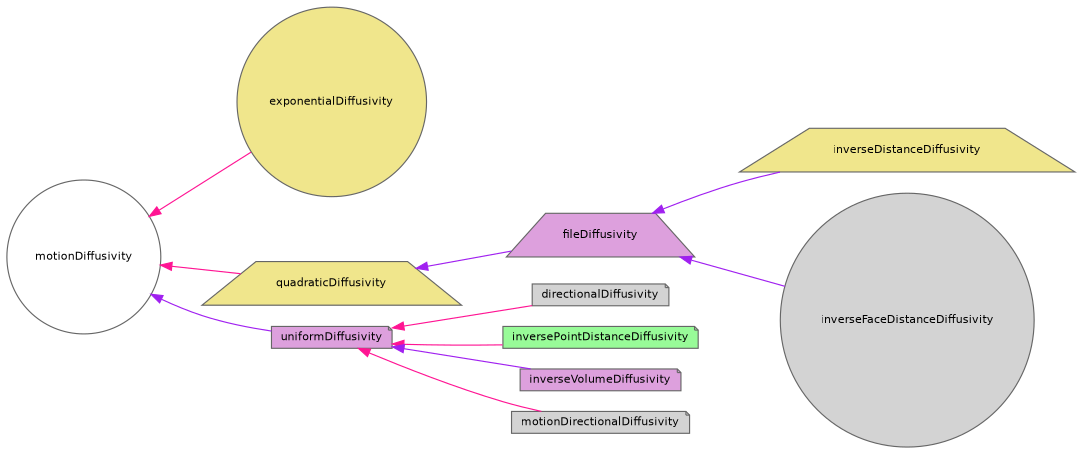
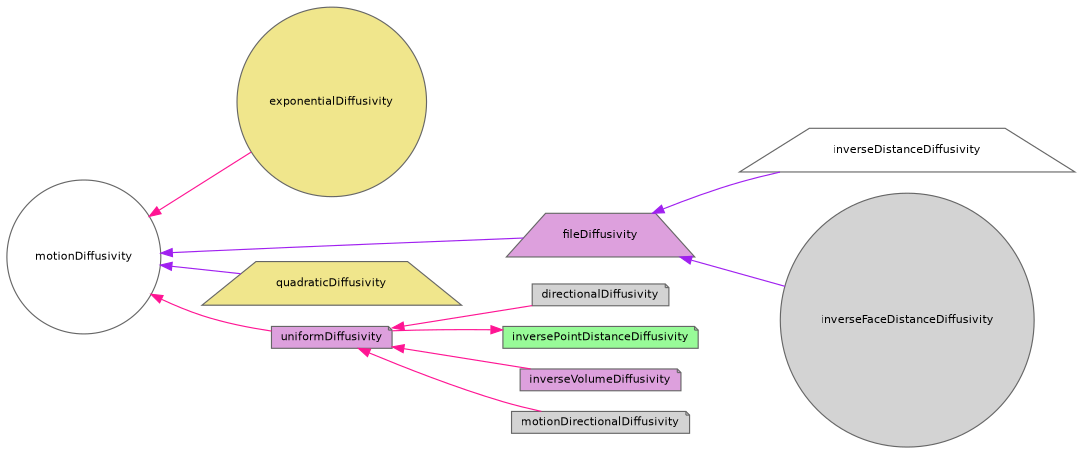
node "inverseDistanceDiffusivity": fillcolor khaki -> white
edge "fileDiffusivity" -> "quadraticDiffusivity": now "fileDiffusivity" -> "motionDiffusivity"
edge "quadraticDiffusivity" -> "motionDiffusivity": color deeppink -> purple
edge "uniformDiffusivity" -> "motionDiffusivity": color purple -> deeppink
edge "inversePointDistanceDiffusivity" -> "uniformDiffusivity": reversed
edge "inverseVolumeDiffusivity" -> "uniformDiffusivity": color purple -> deeppink
